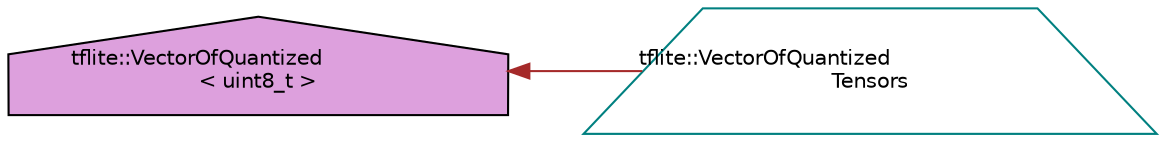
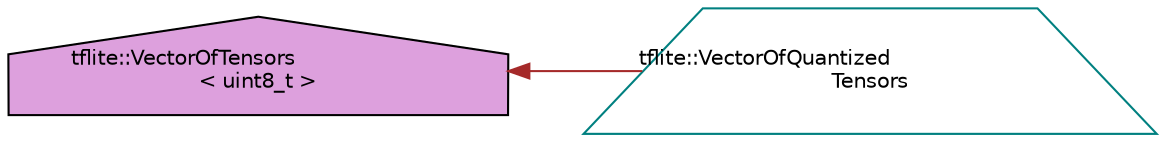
node "tflite::VectorOfQuantized < uint8_t >": label "tflite::VectorOfQuantized < uint8_t >" -> "tflite::VectorOfTensors < uint8_t >"
